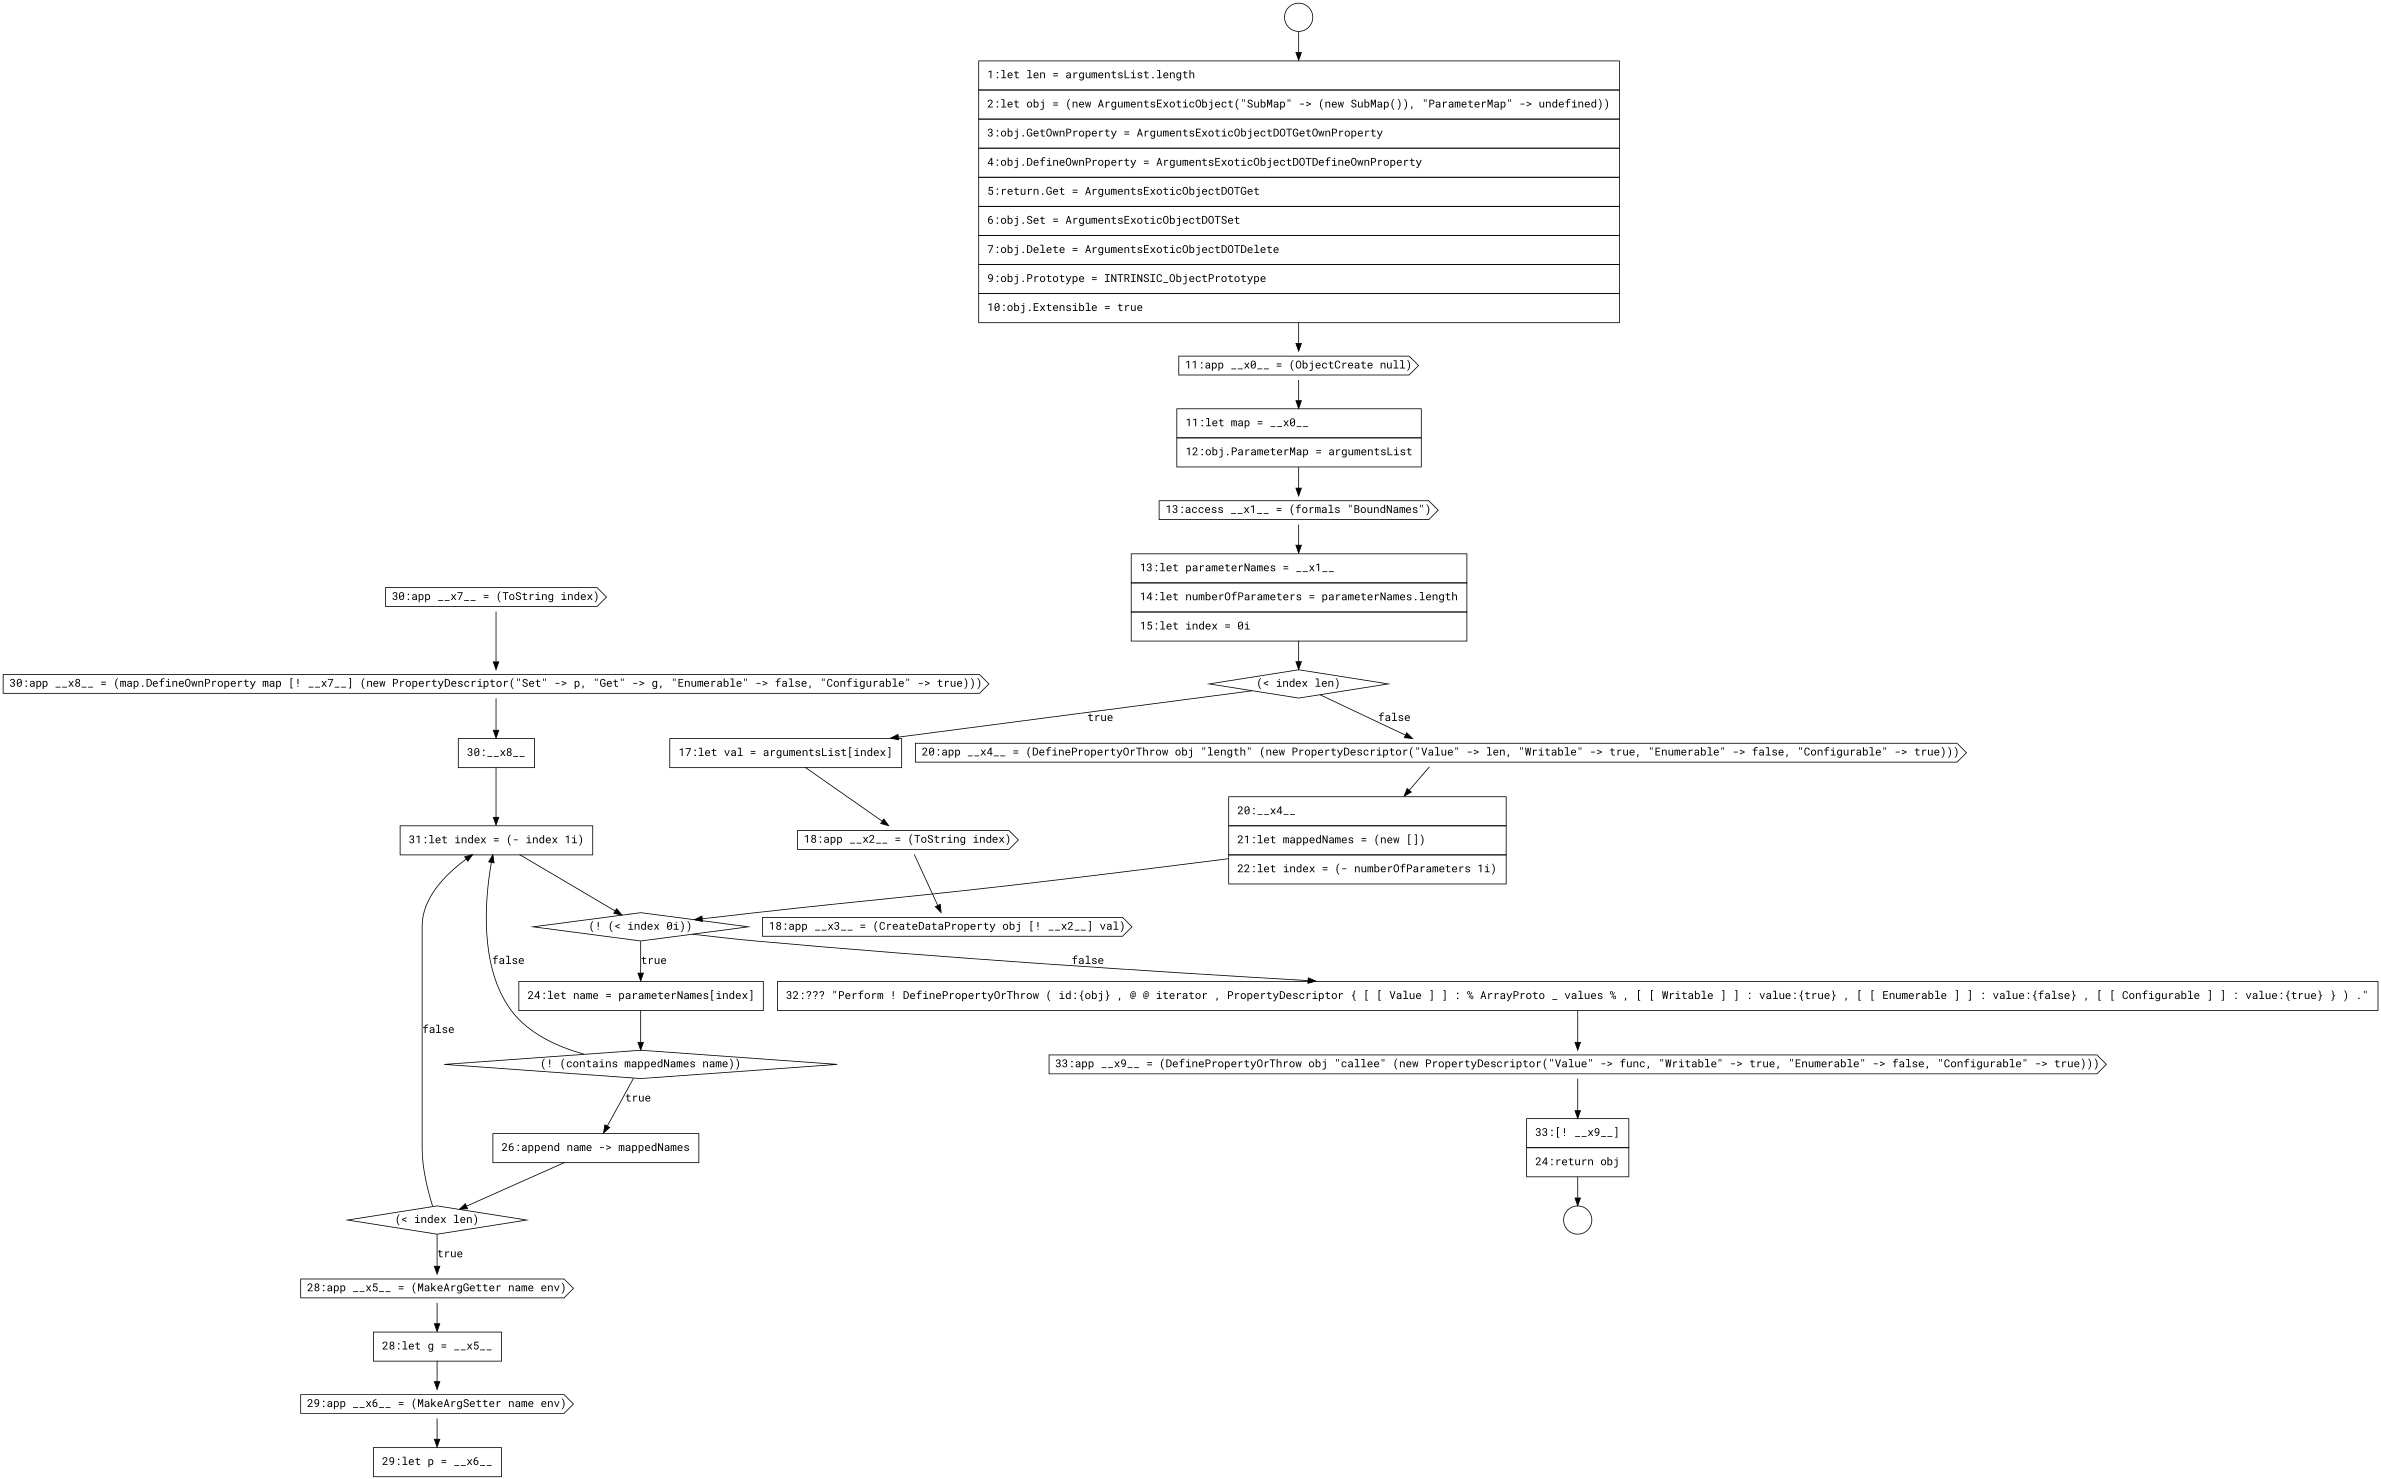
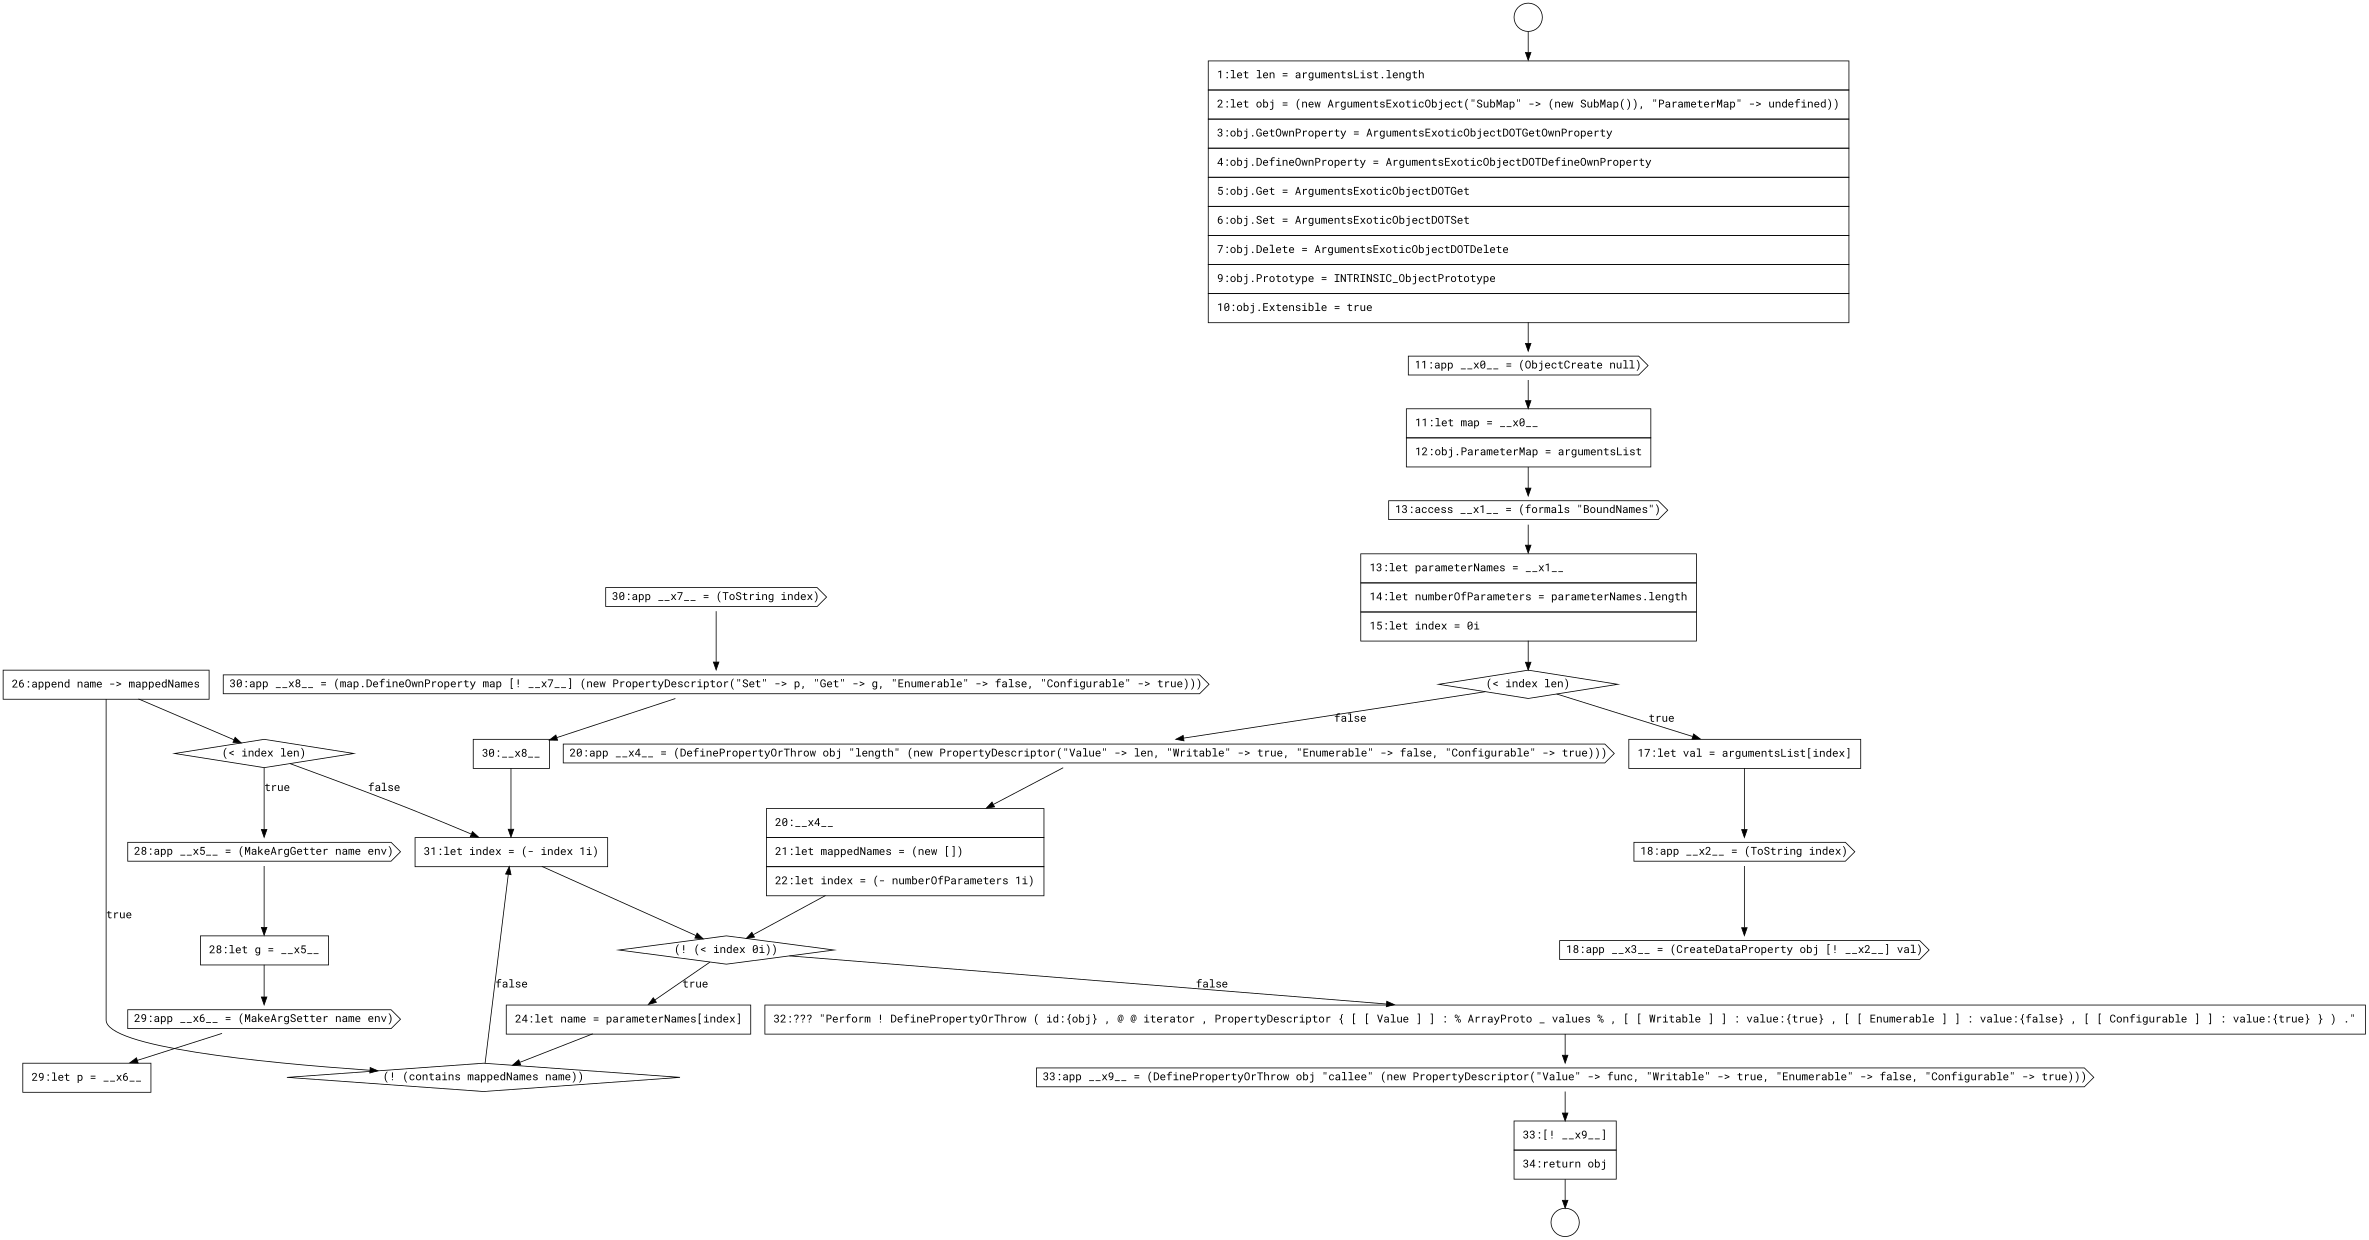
node "1:let len = argumentsList.length": text "5:return.Get = ArgumentsExoticObjectDOTGet" -> "5:obj.Get = ArgumentsExoticObjectDOTGet"
edge "(! (contains mappedNames name))" -> "26:append name -> mappedNames": reversed
node "33:[! __x9__]": text "24:return obj" -> "34:return obj"
